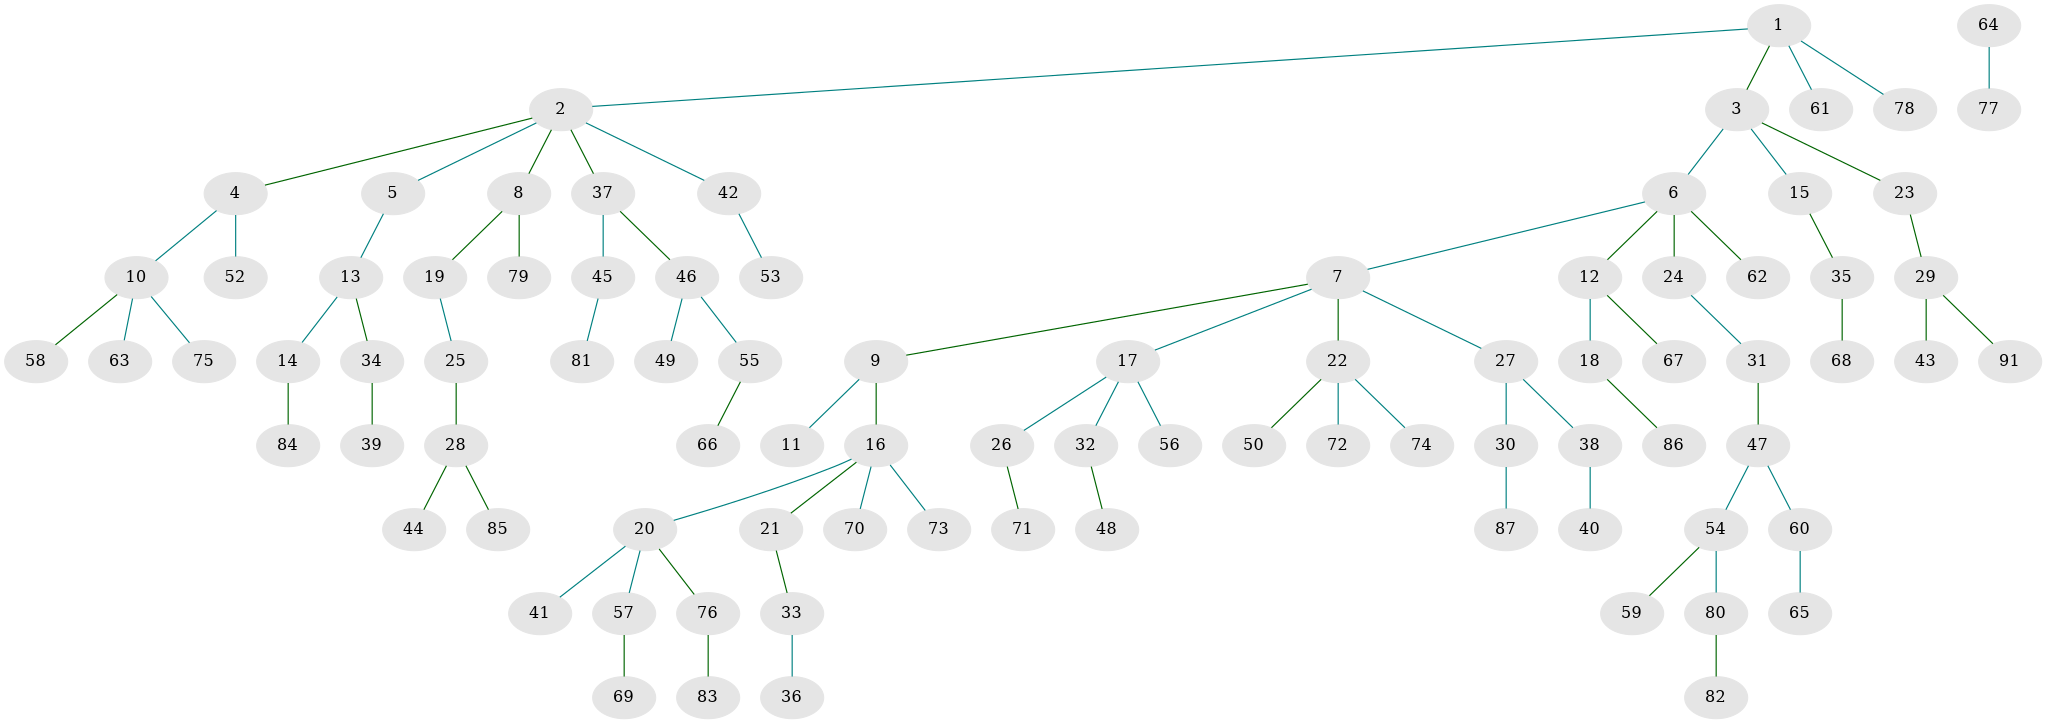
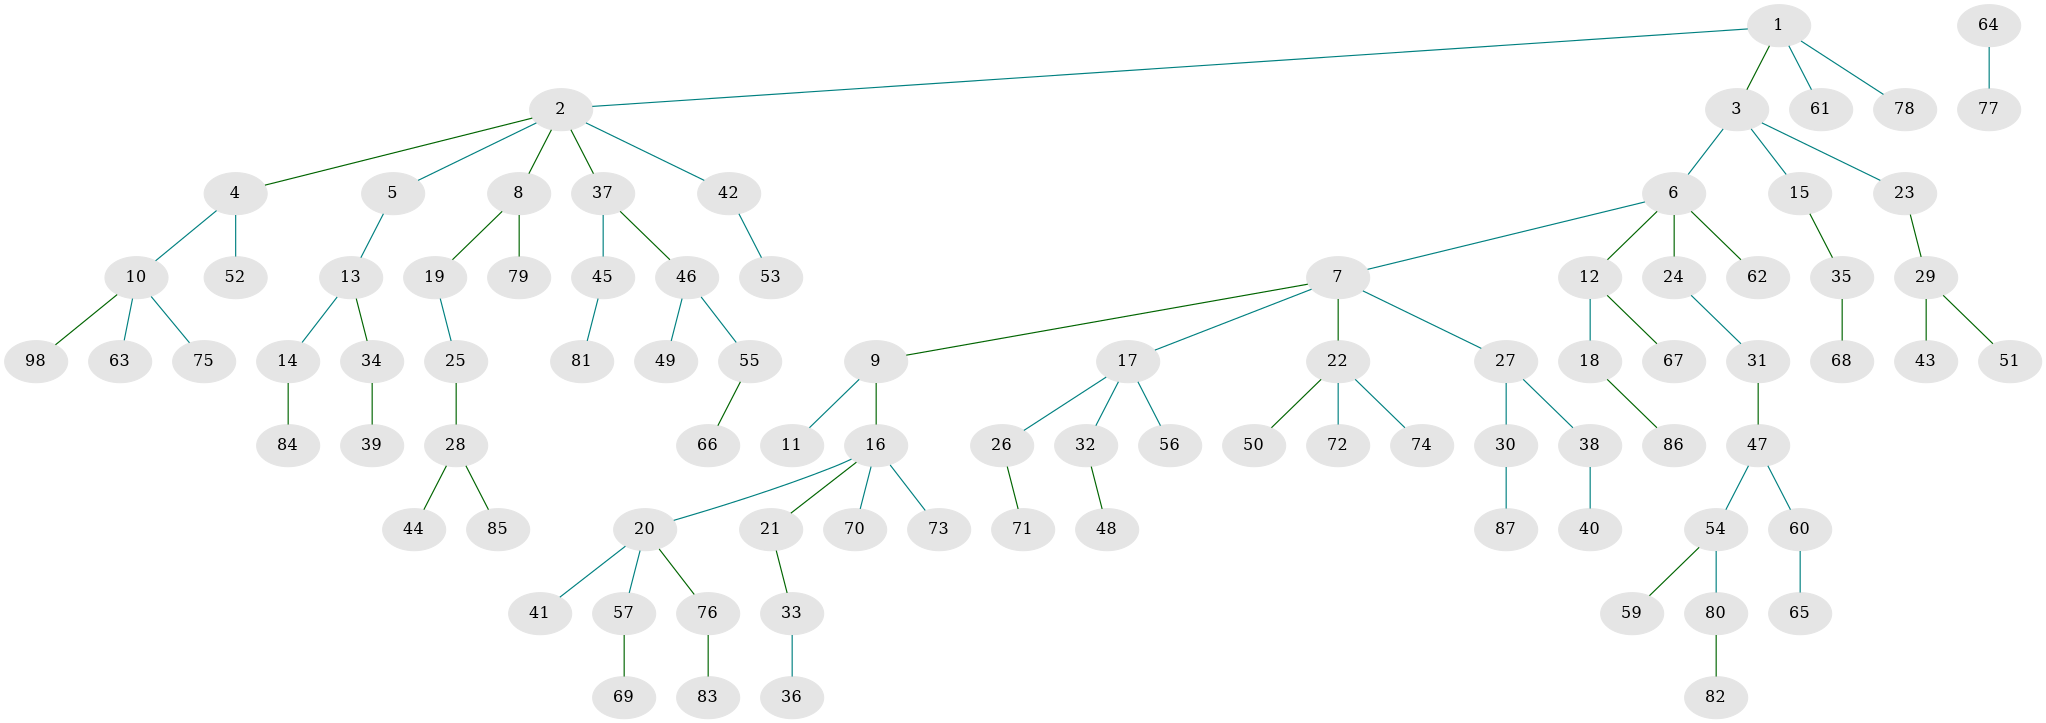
edge "3" -- "23": color darkgreen -> teal
node "58": label "58" -> "98"
node "91": label "91" -> "51"
